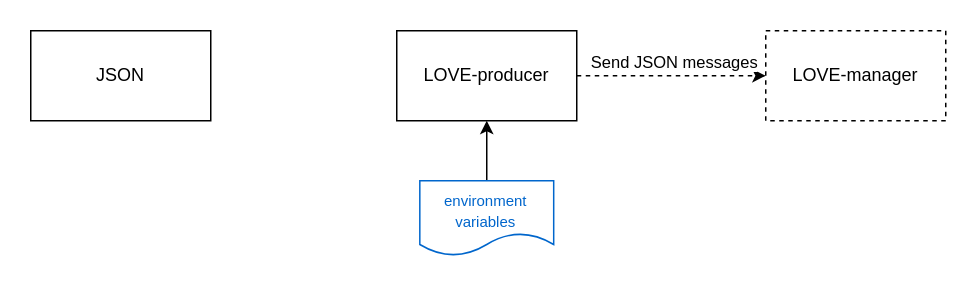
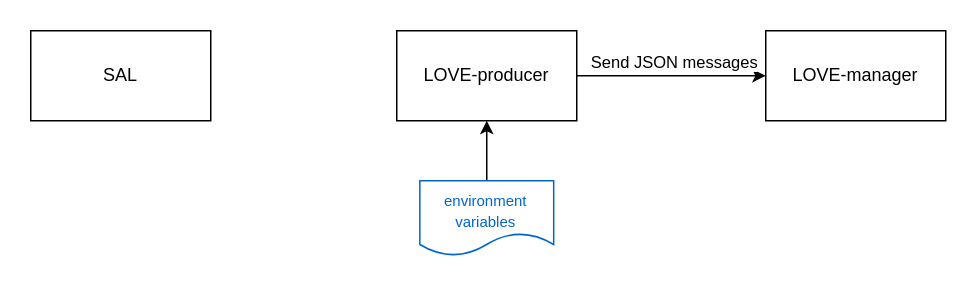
node "JSON": label "JSON" -> "SAL"
edge "LOVE-producer" -> "LOVE-manager": style dashed -> solid
node "LOVE-manager": style dashed -> solid
